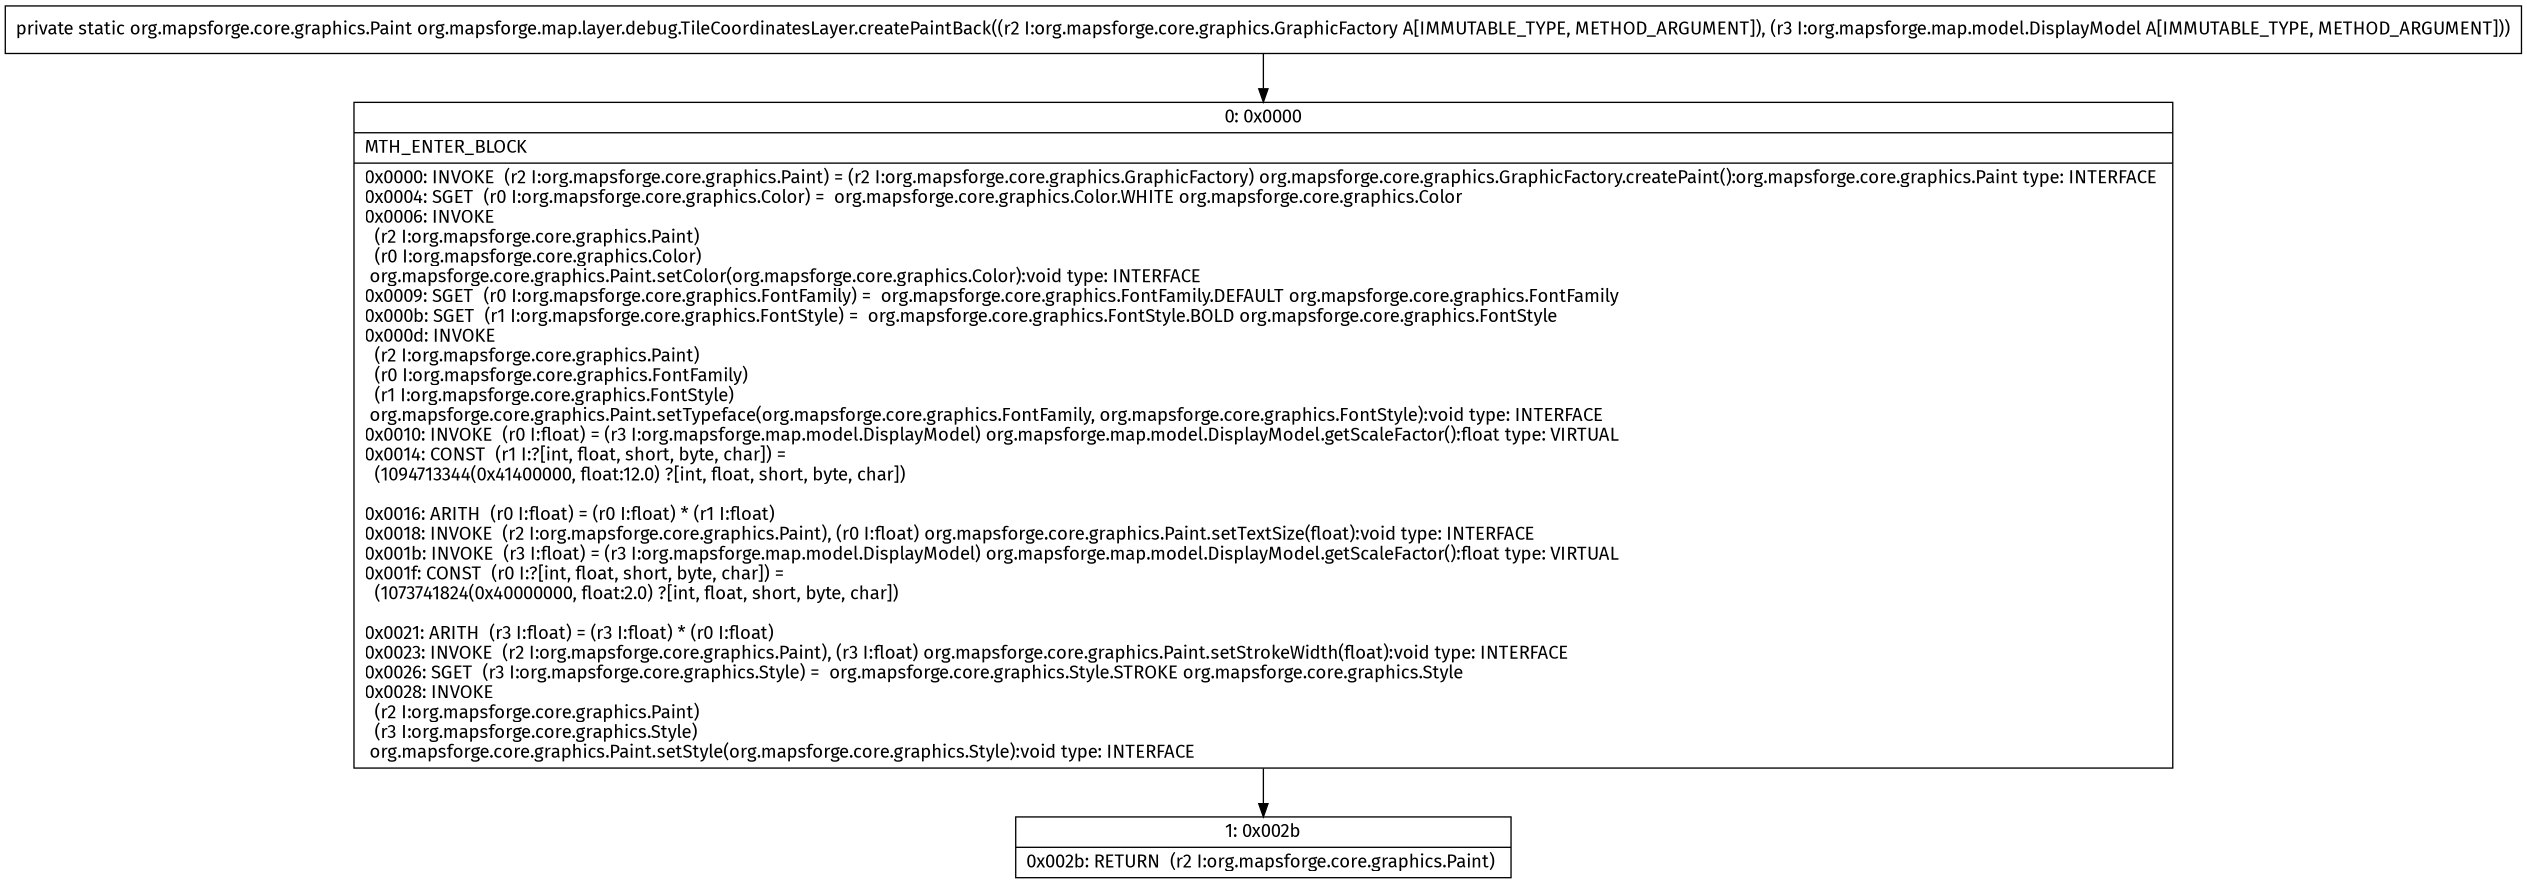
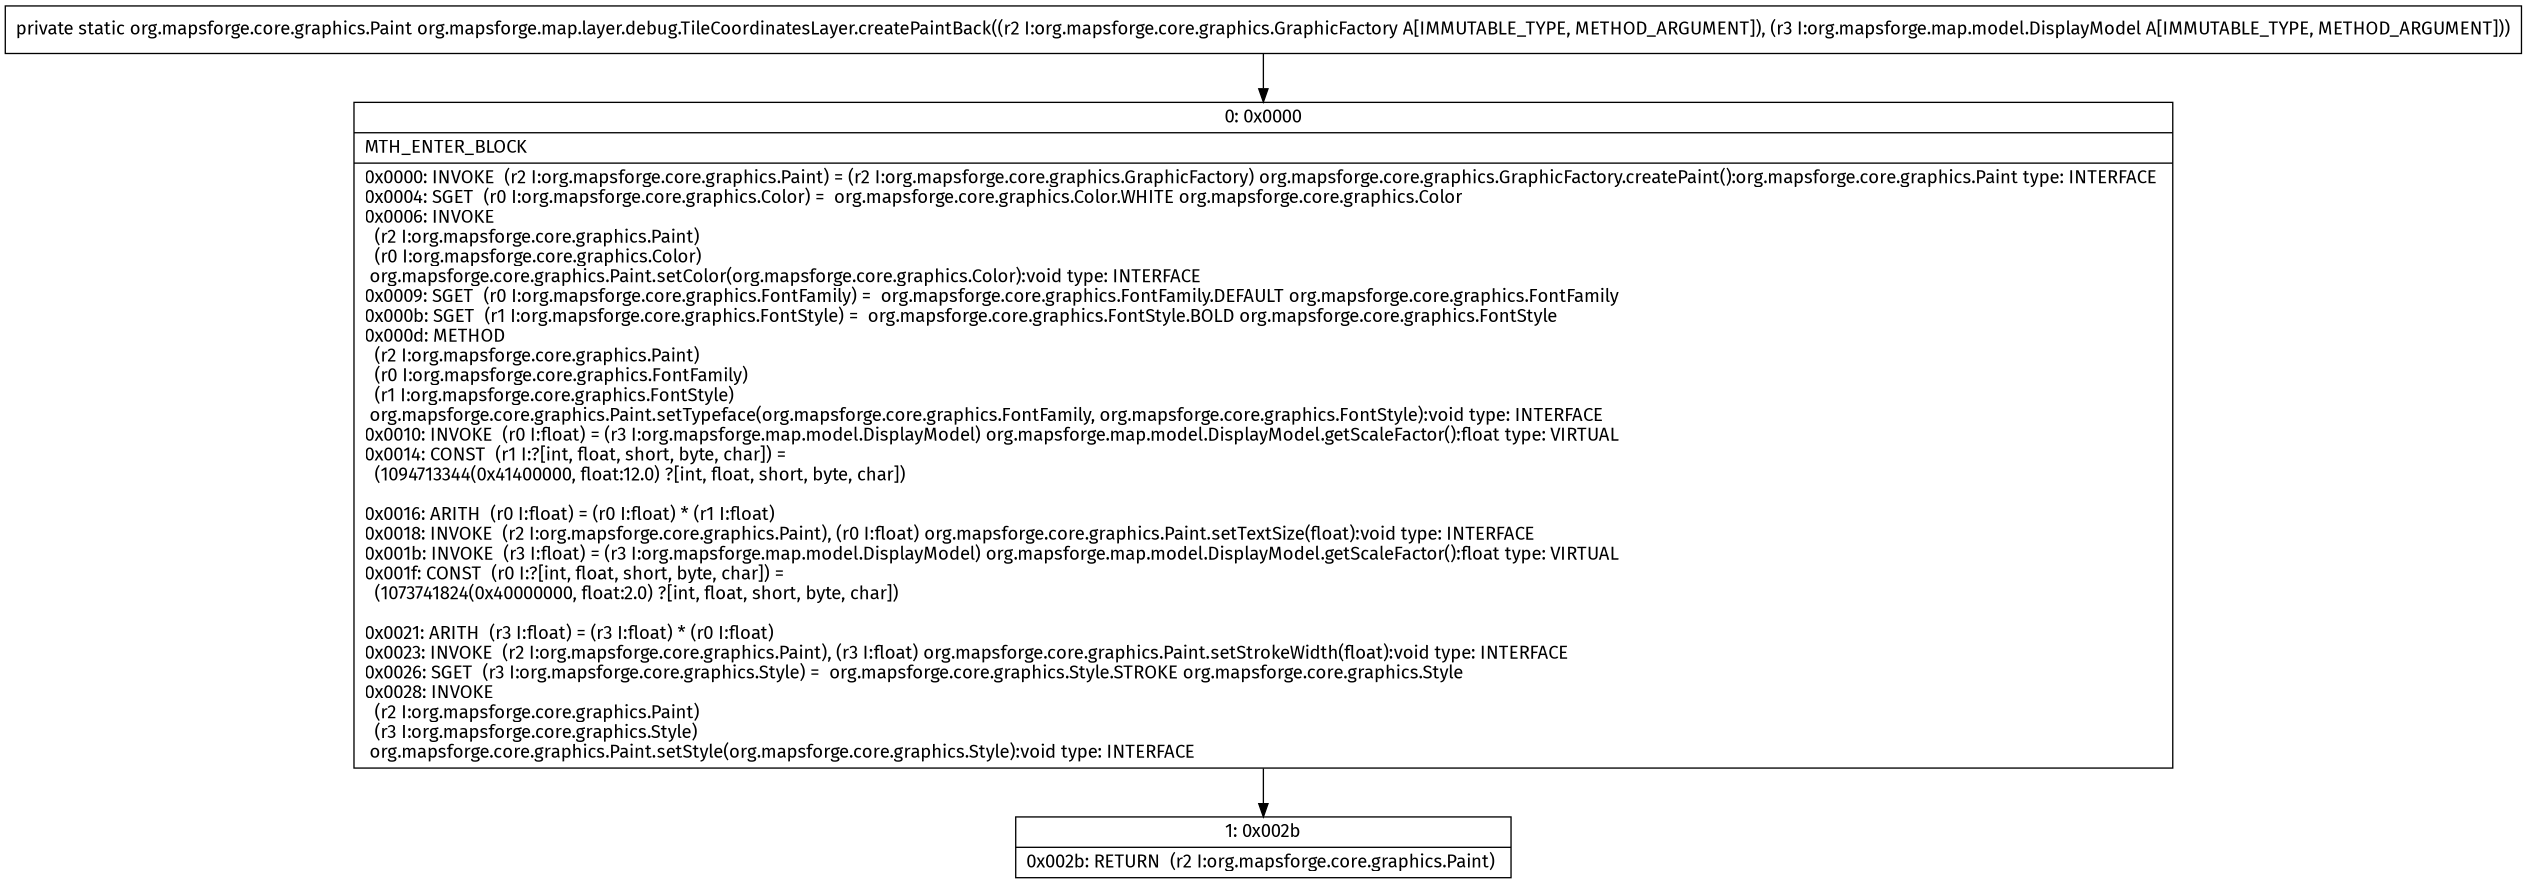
node "0: 0x0000": text "0x000d: INVOKE" -> "0x000d: METHOD"
